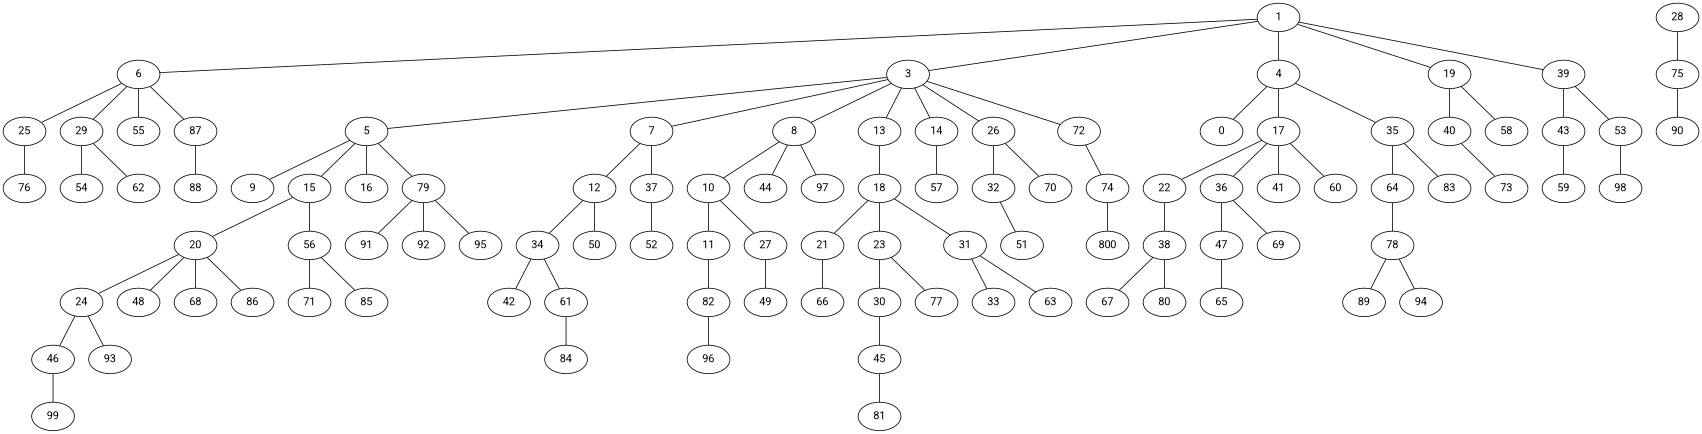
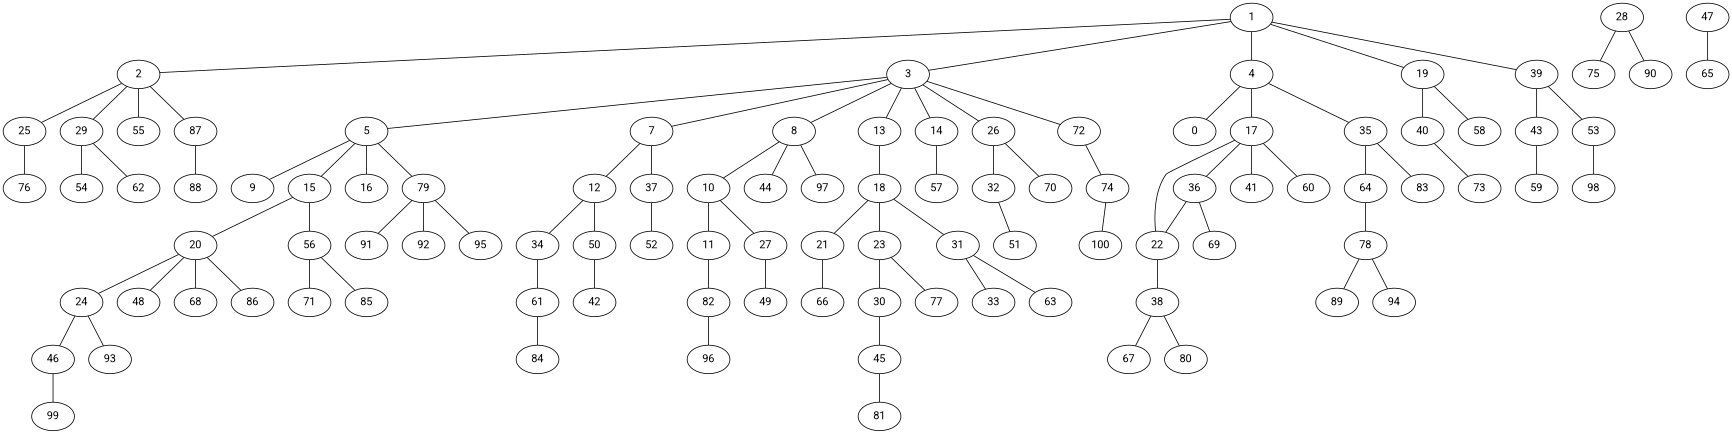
node "6": label "6" -> "2"
edge "75" -- "90": now "28" -- "90"
edge "36" -- "47": now "36" -- "22"
node "800": label "800" -> "100"
edge "34" -- "42": now "50" -- "42"
